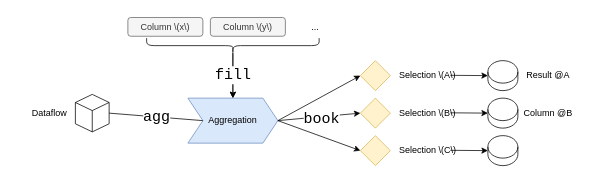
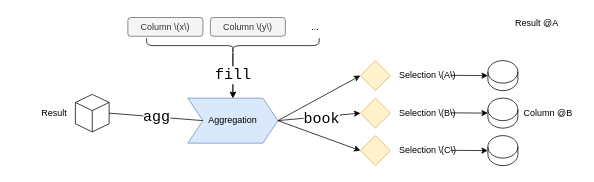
node "Result @A": moved (548, 75) -> (537, 23)
node "Dataflow": label "Dataflow" -> "Result"
